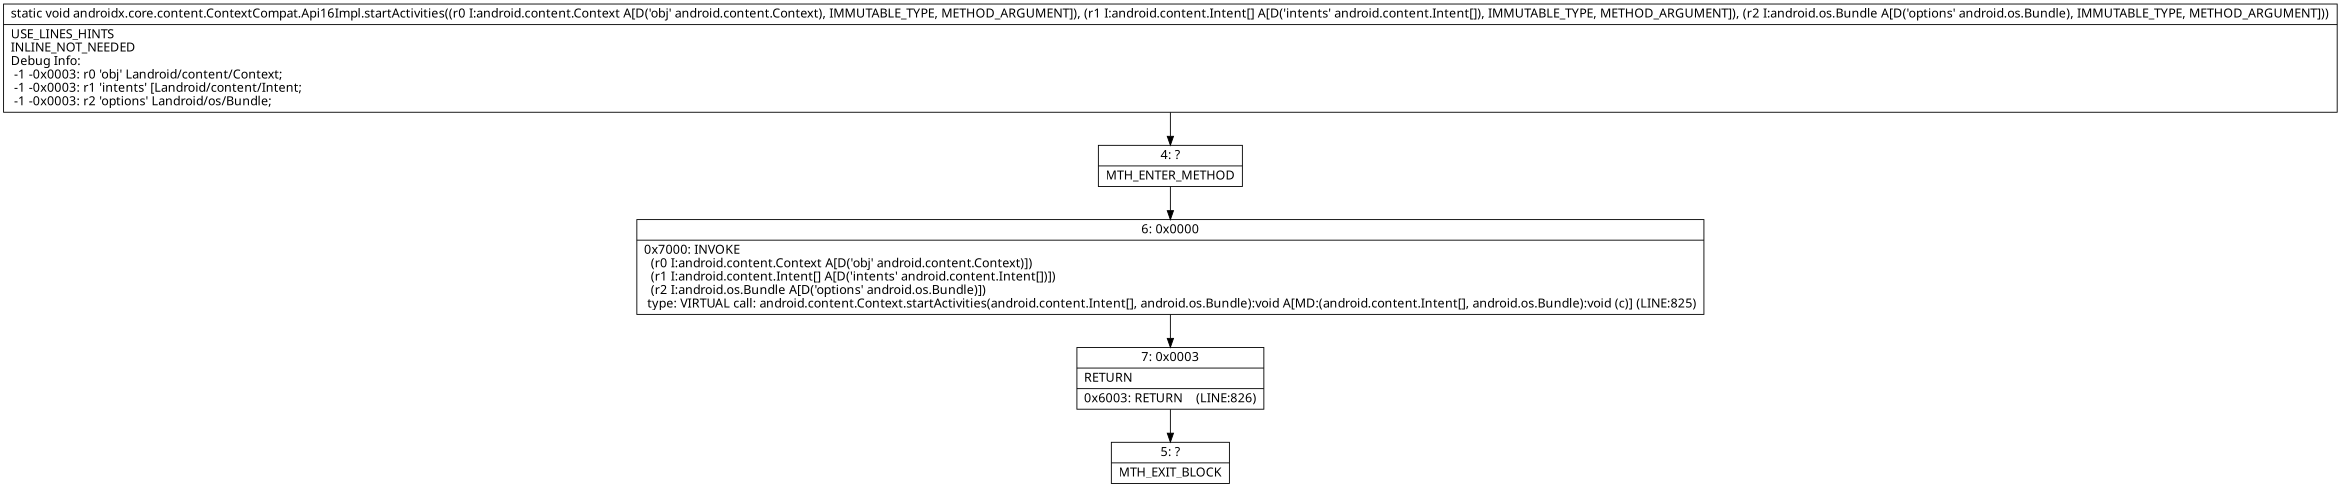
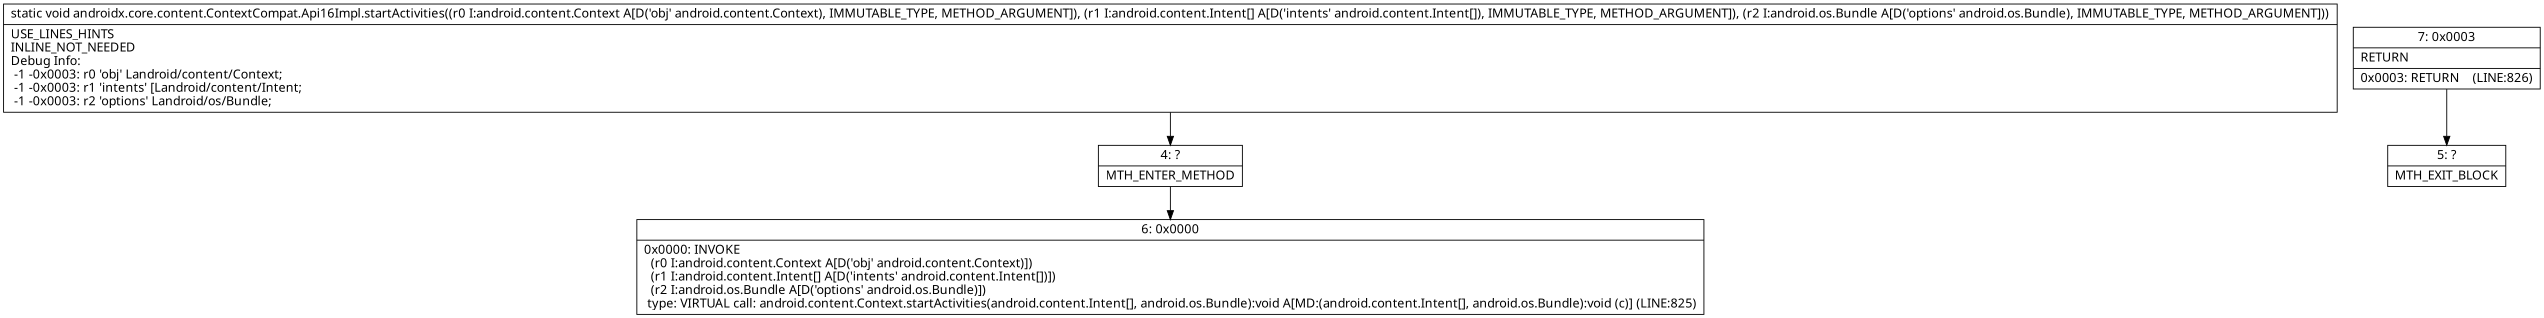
node "6: 0x0000": text "0x7000: INVOKE" -> "0x0000: INVOKE"
edge "6: 0x0000" -> "7: 0x0003": removed
node "7: 0x0003": text "0x6003: RETURN    (LINE:826)" -> "0x0003: RETURN    (LINE:826)"
